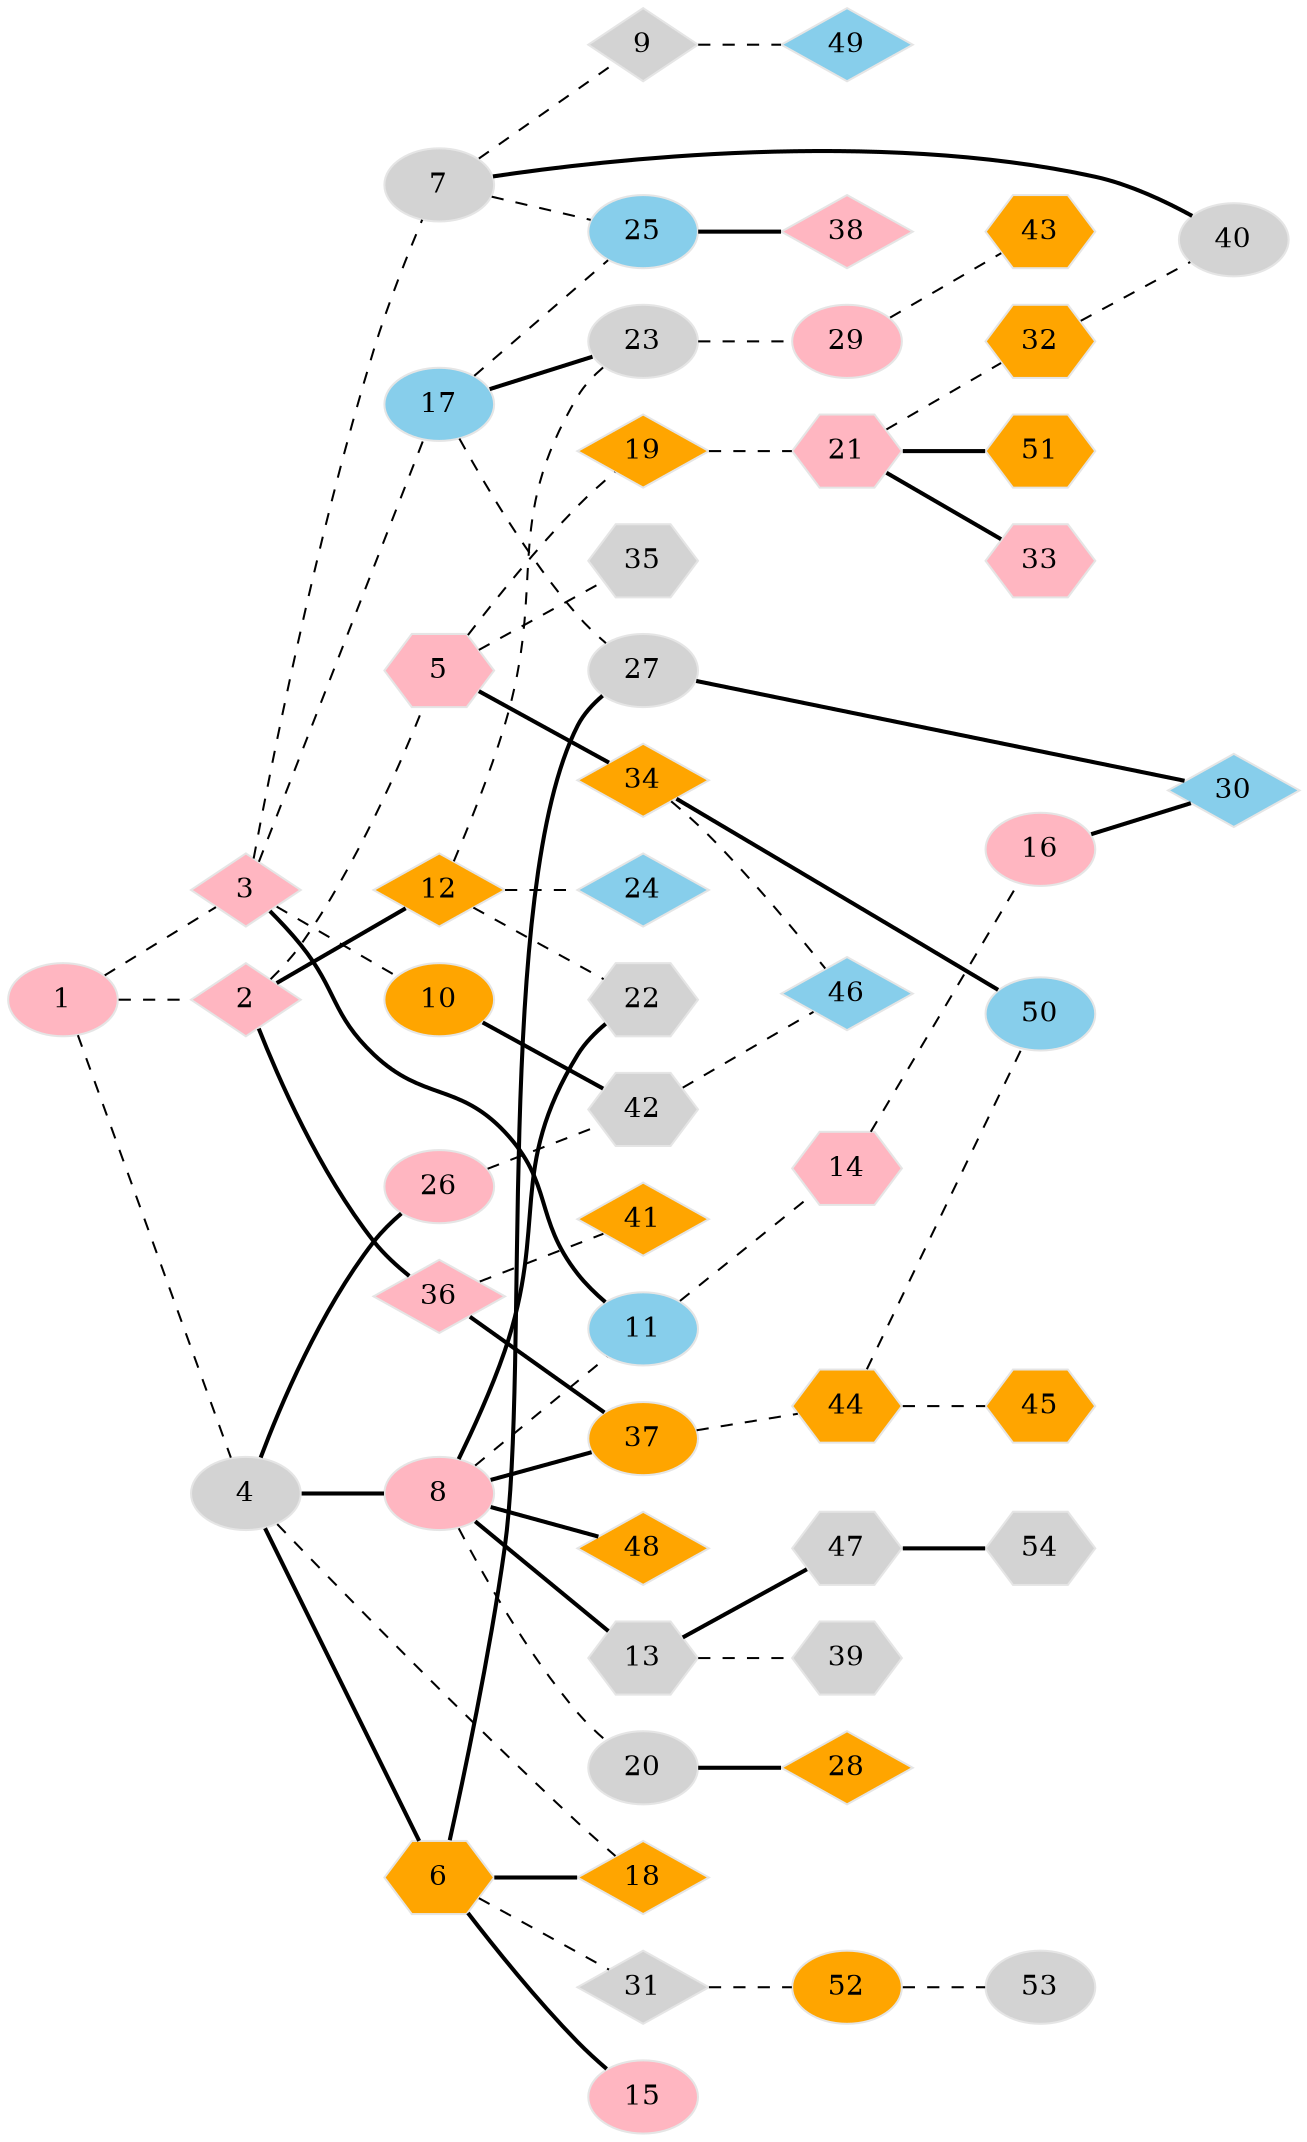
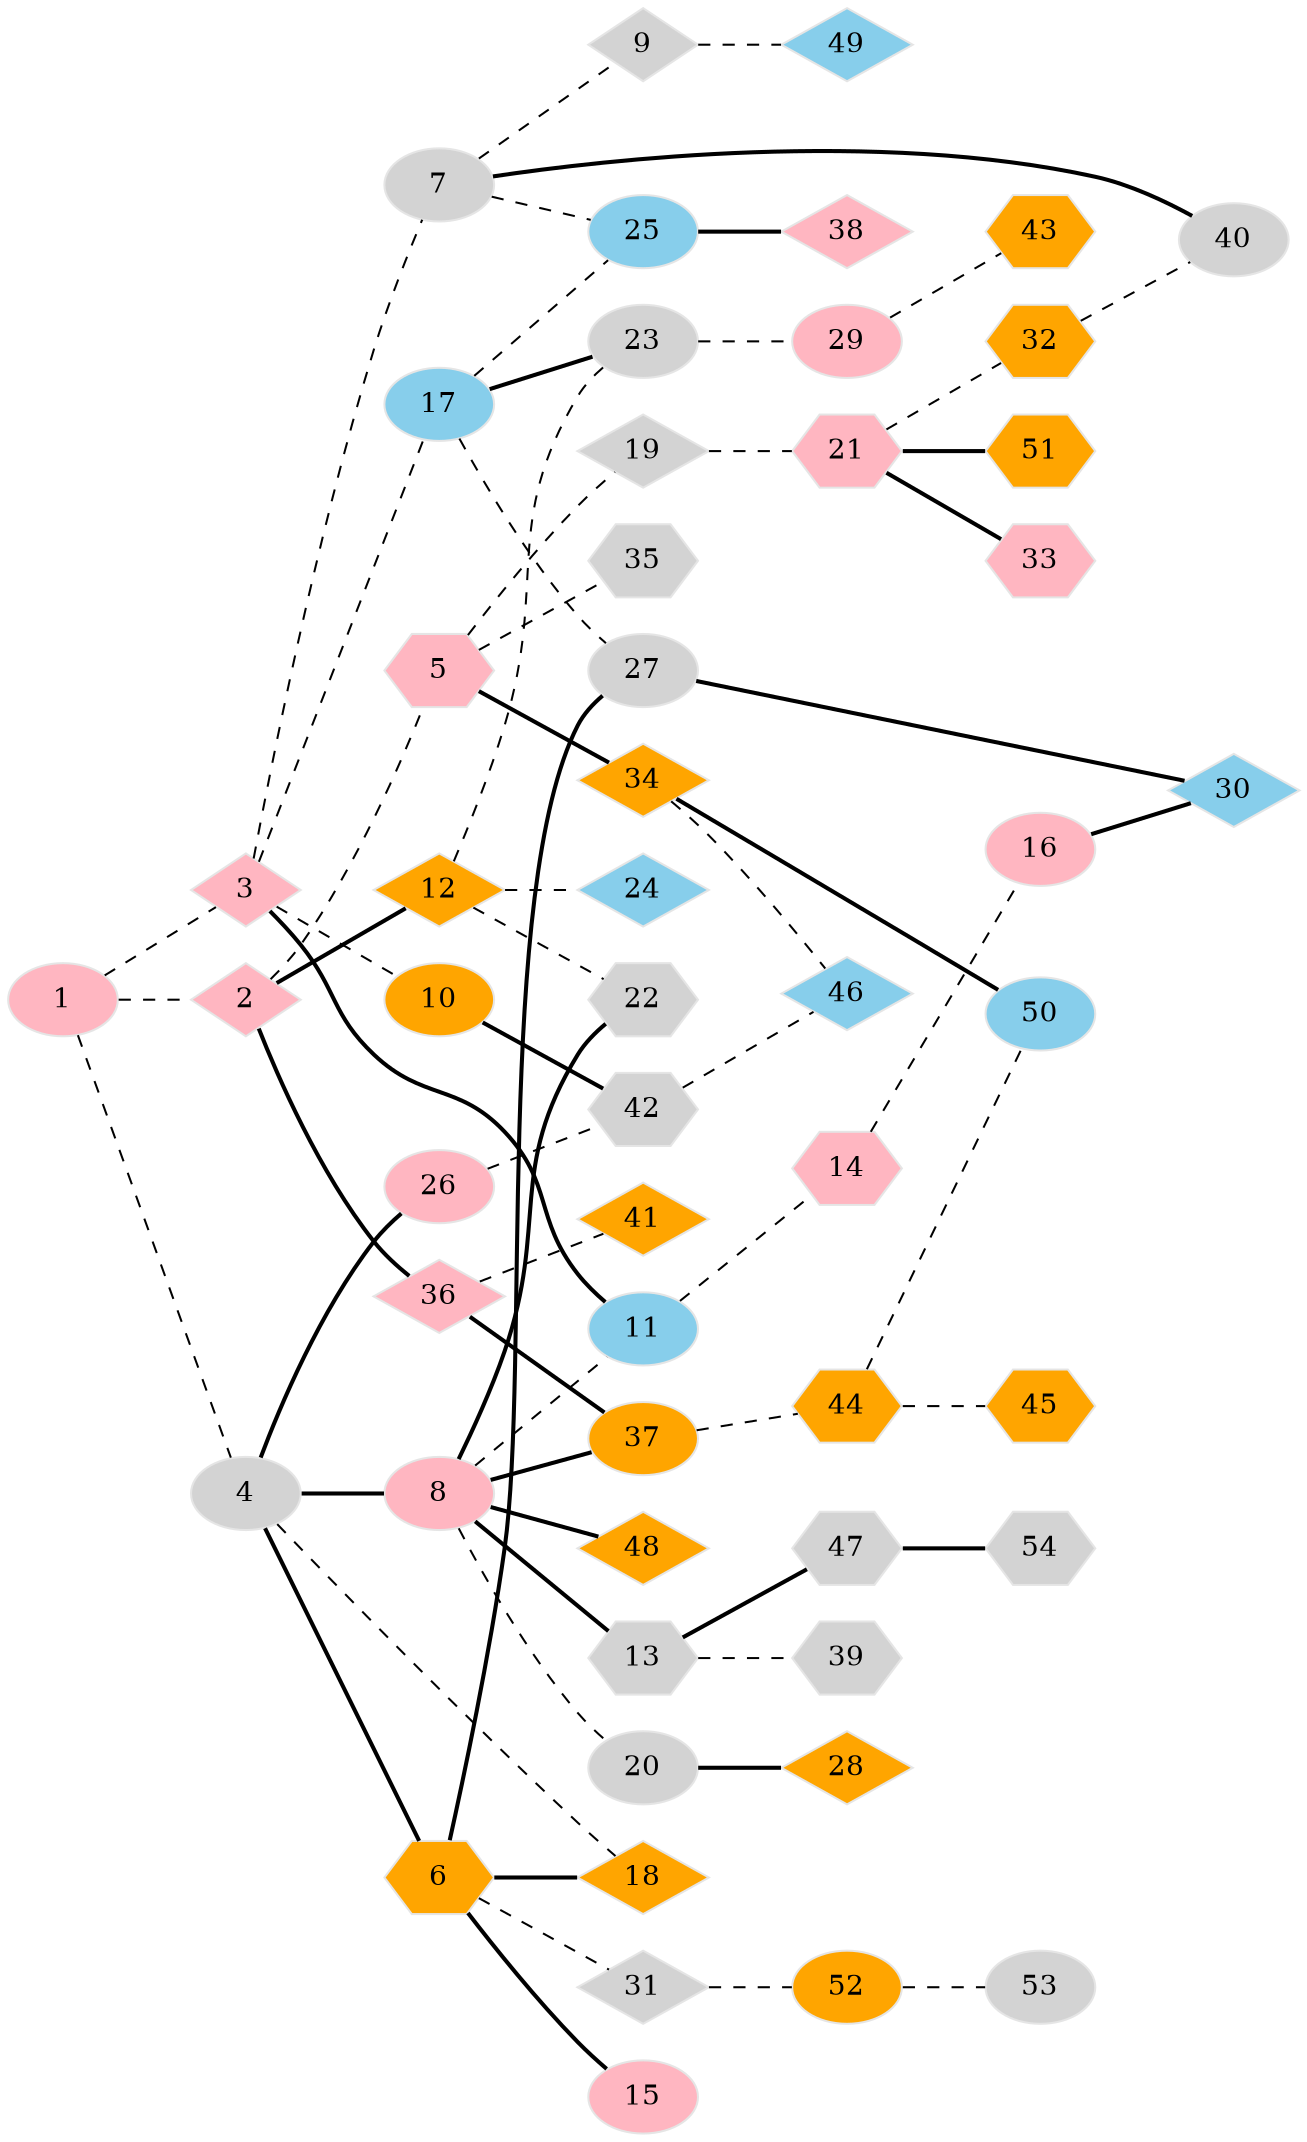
node "19": fillcolor orange -> lightgrey
